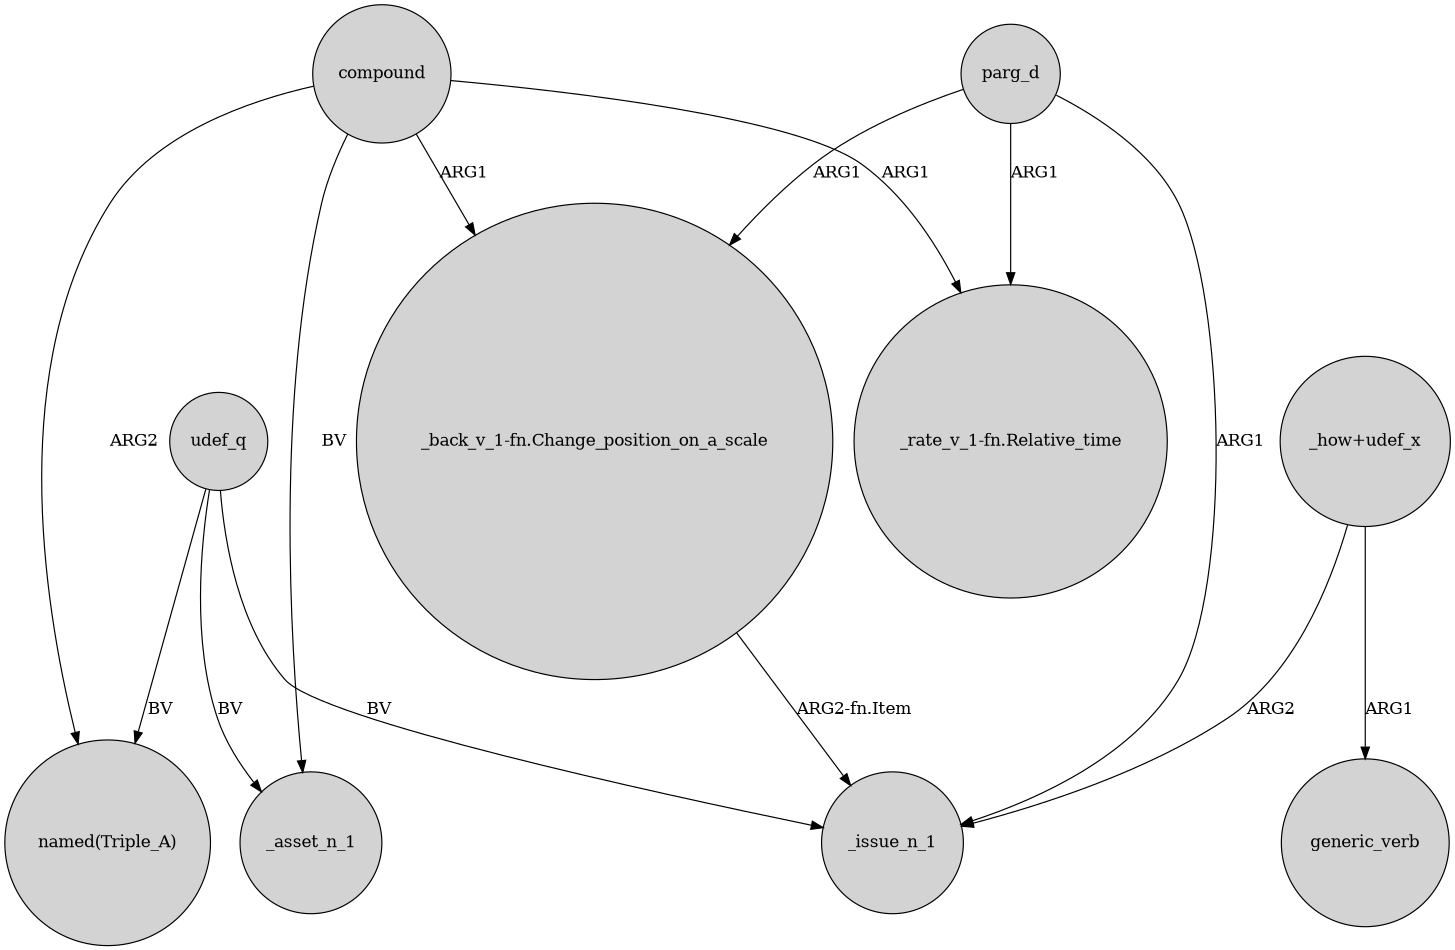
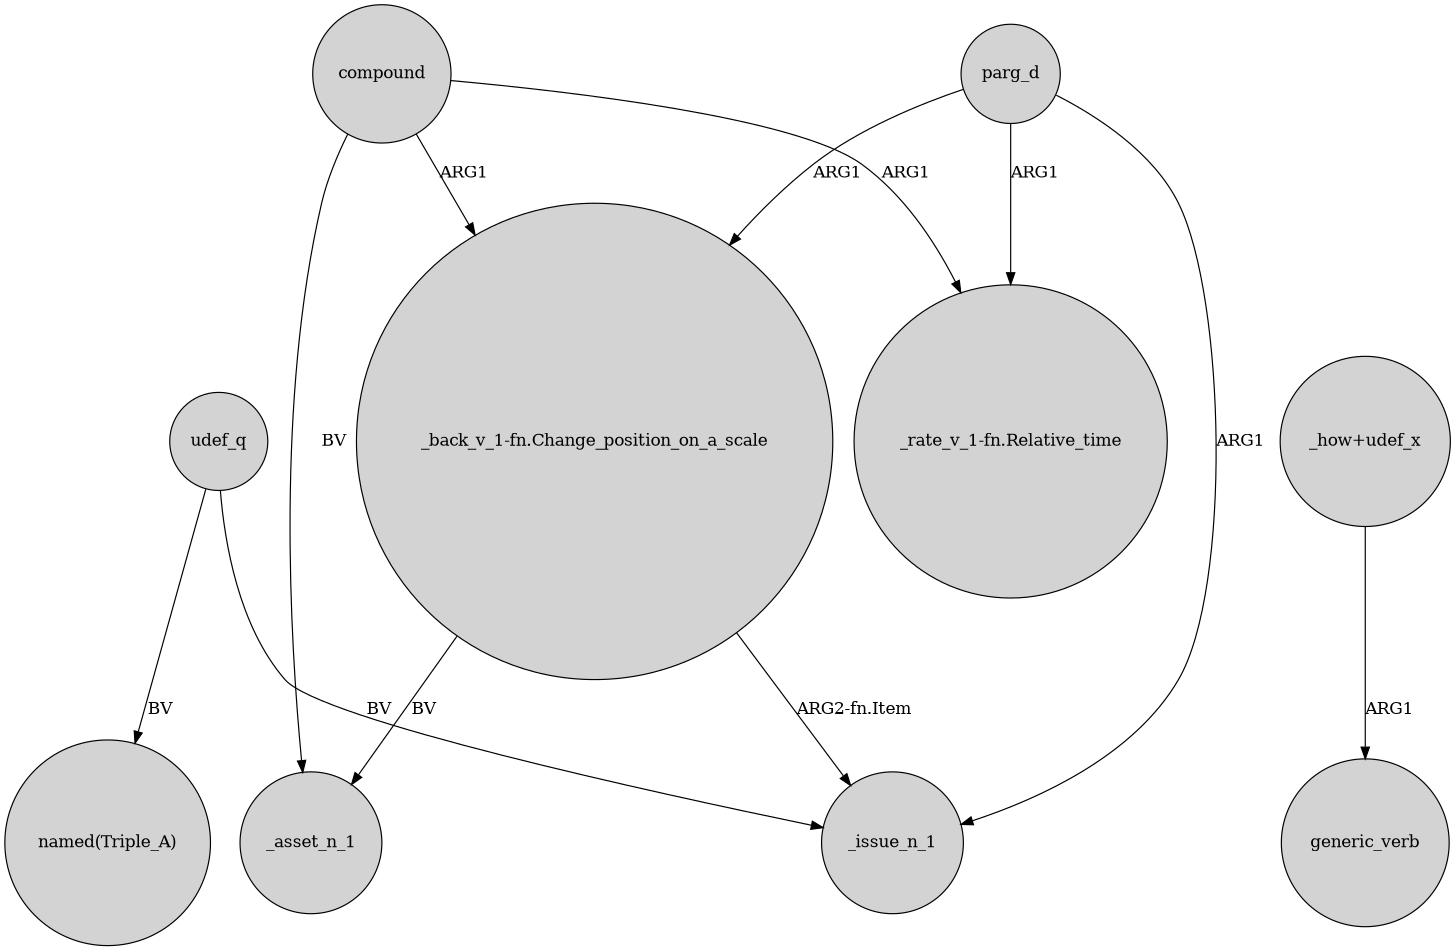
edge "compound" -> "named(Triple_A)": removed, label "ARG2"
edge "udef_q" -> "_asset_n_1": now "_back_v_1-fn.Change_position_on_a_scale" -> "_asset_n_1"
edge "_how+udef_x" -> "_issue_n_1": removed, label "ARG2"
